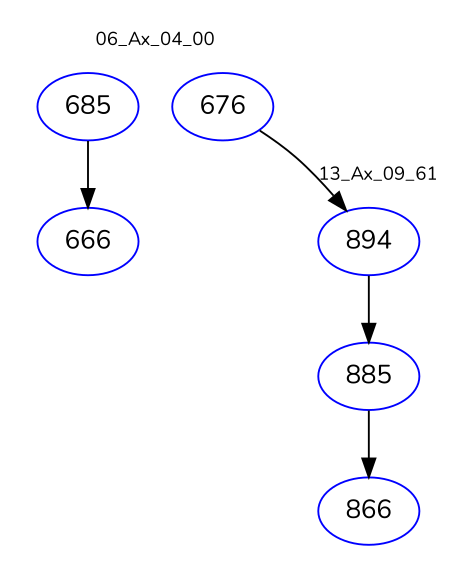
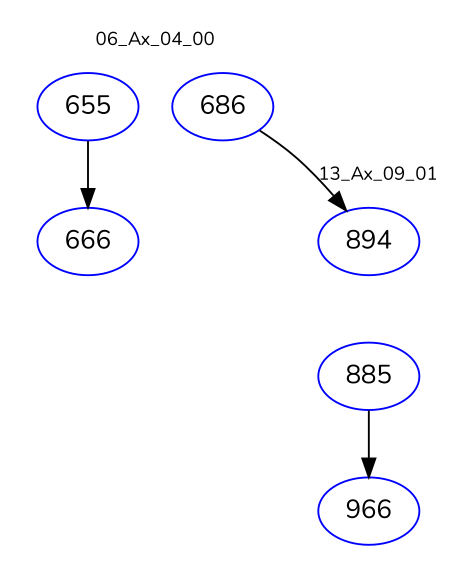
node "685": label "685" -> "655"
node "676": label "676" -> "686"
cluster "13_Ax_09_61": label "13_Ax_09_61" -> "13_Ax_09_01"
edge "894" -> "885": removed
node "866": label "866" -> "966"
